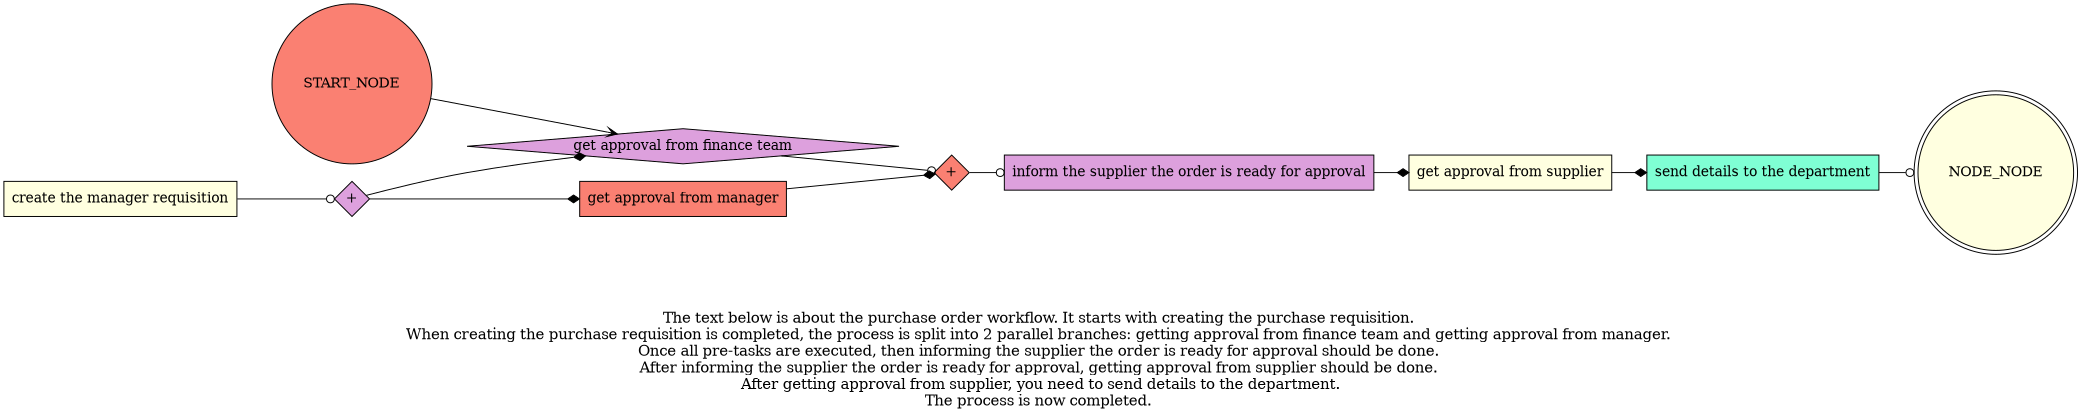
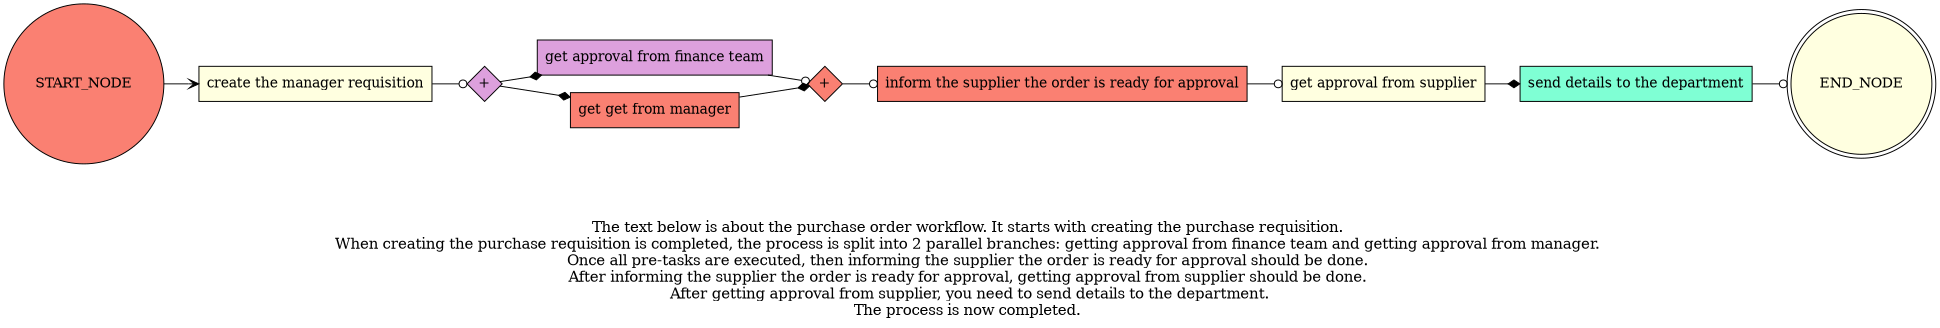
edge "START_NODE" -> "get approval from finance team": now "START_NODE" -> "create the manager requisition"
node "get approval from finance team": shape diamond -> box
node "inform the supplier the order is ready for approval": fillcolor plum -> salmon
edge "inform the supplier the order is ready for approval" -> "get approval from supplier": arrowhead diamond -> odot
node "NODE_NODE": label "NODE_NODE" -> "END_NODE"
node "get approval from manager": label "get approval from manager" -> "get get from manager"
